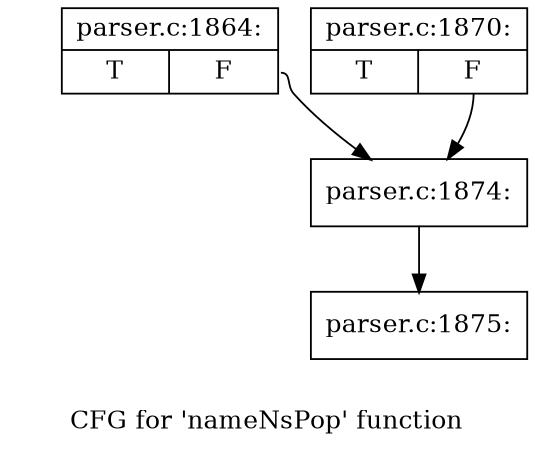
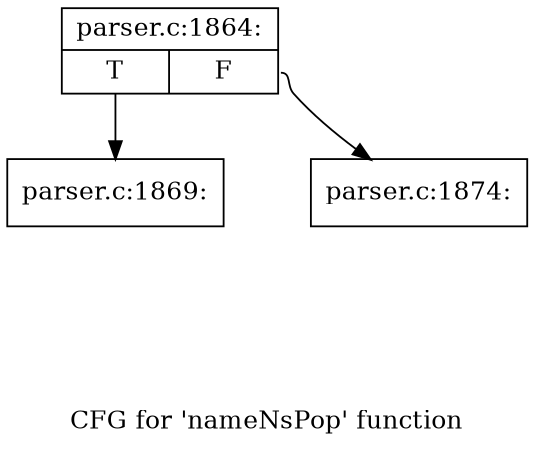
node "parser.c:1870:": removed
node "parser.c:1869:": added
node "parser.c:1875:": removed
